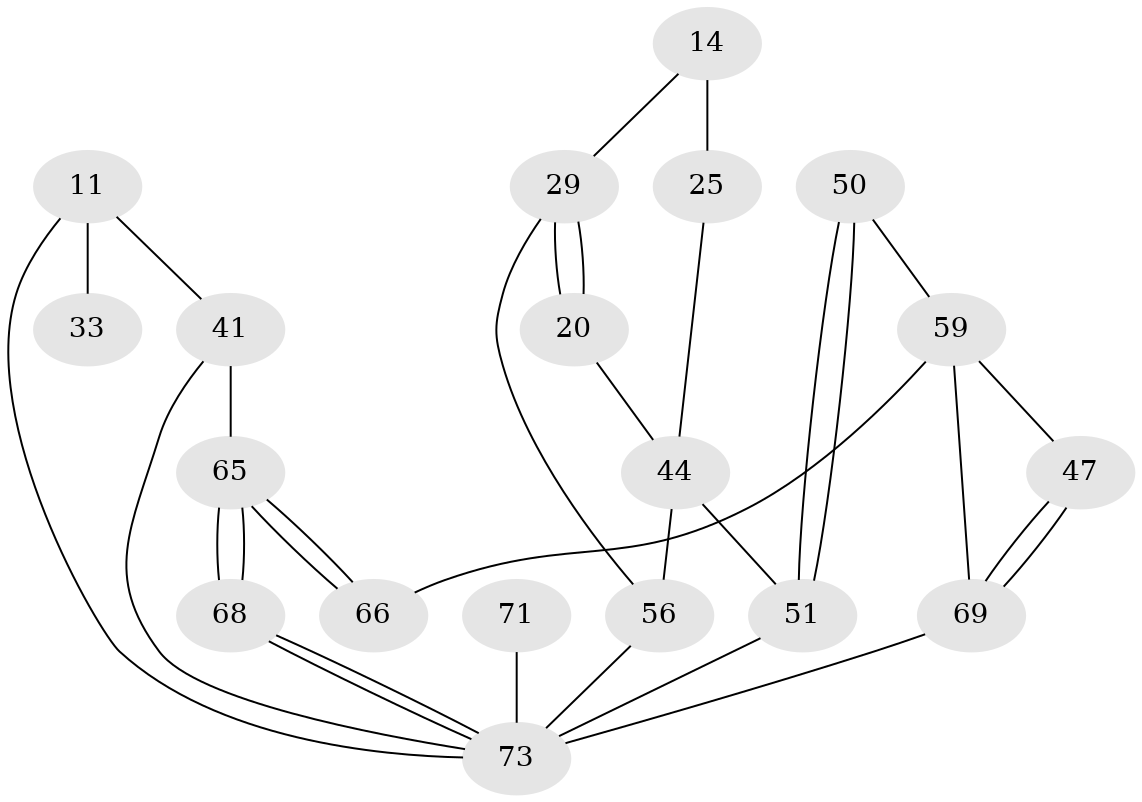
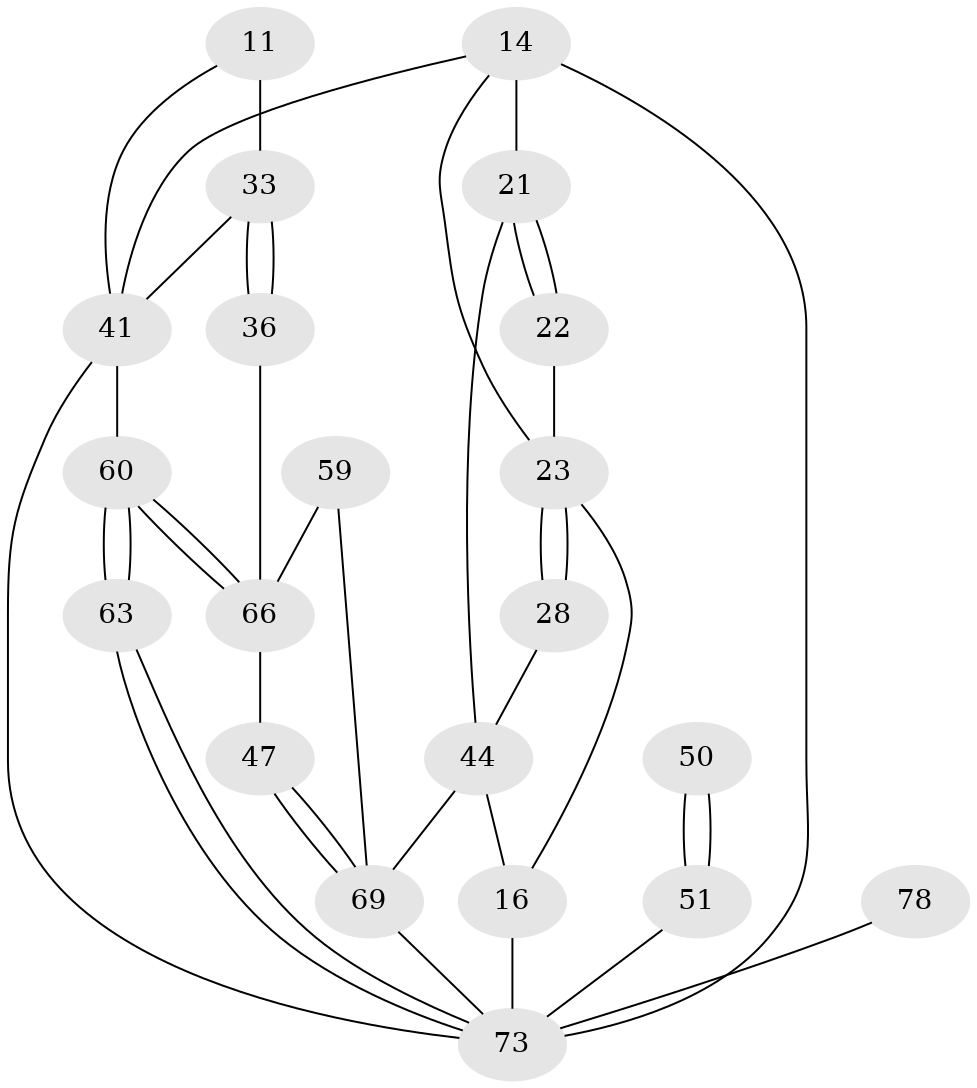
edge "14" -- "41": added
node "29": label "29" -> "23"
node "25": label "25" -> "21"
edge "33" -- "41": added
edge "50" -- "59": removed
node "36": added
node "22": added
node "20": label "20" -> "28"
edge "59" -- "47": now "66" -- "47"
node "65": label "65" -> "60"
edge "44" -- "51": now "44" -- "69"
edge "11" -- "73": now "14" -- "73"
node "68": label "68" -> "63"
node "71": label "71" -> "78"
node "56": label "56" -> "16"
